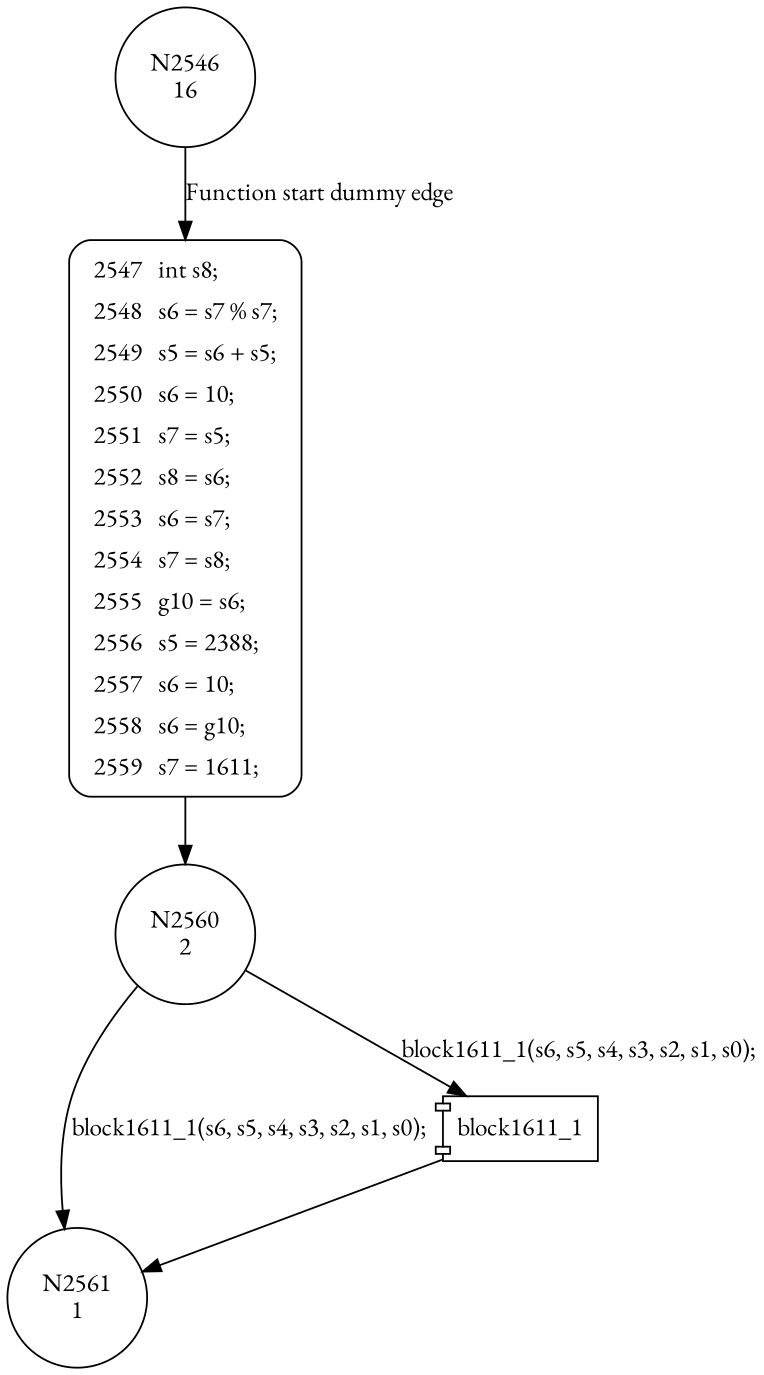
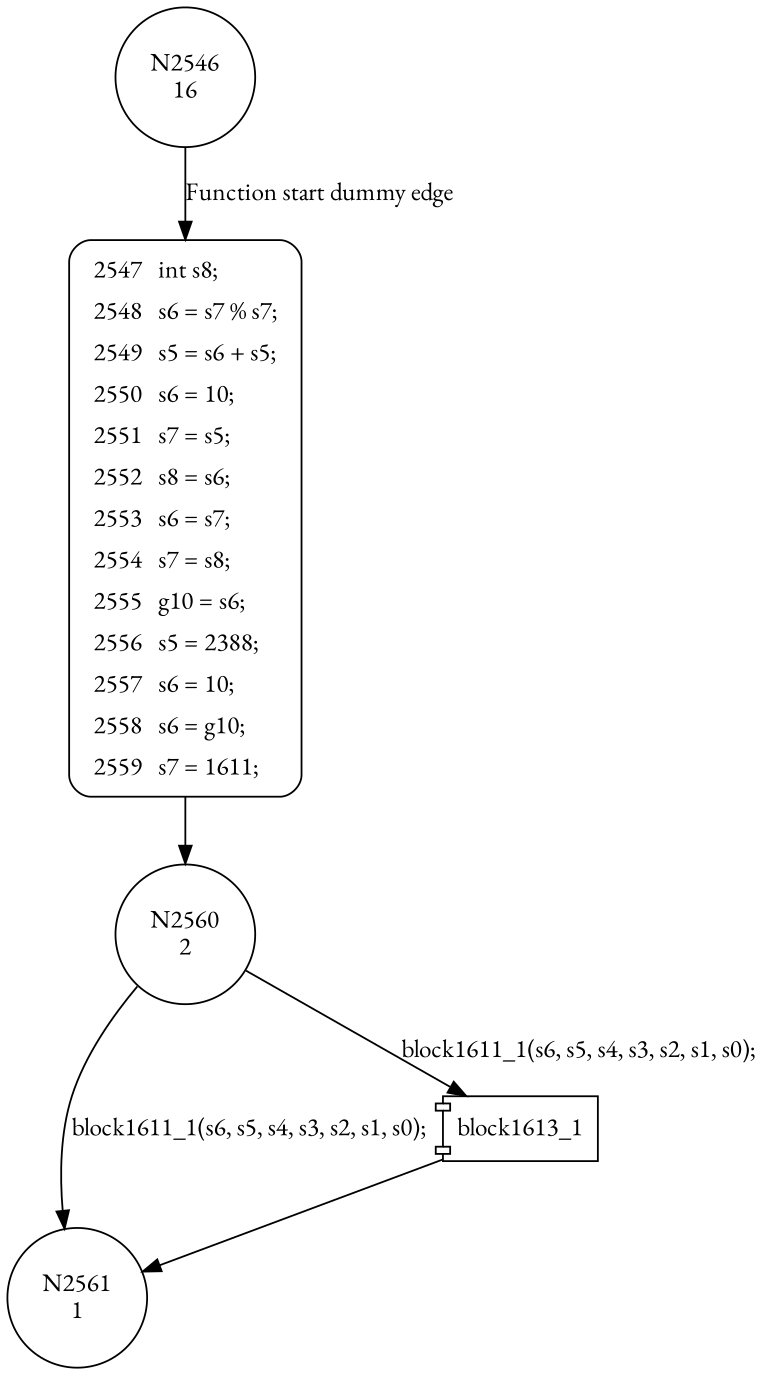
node "block1611_1": label "block1611_1" -> "block1613_1"
